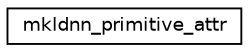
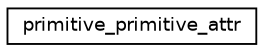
node "mkldnn_primitive_attr": label "mkldnn_primitive_attr" -> "primitive_primitive_attr"
